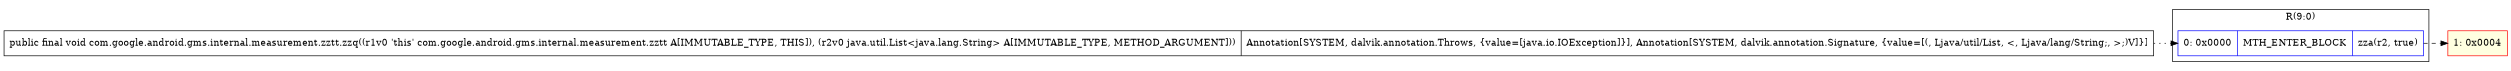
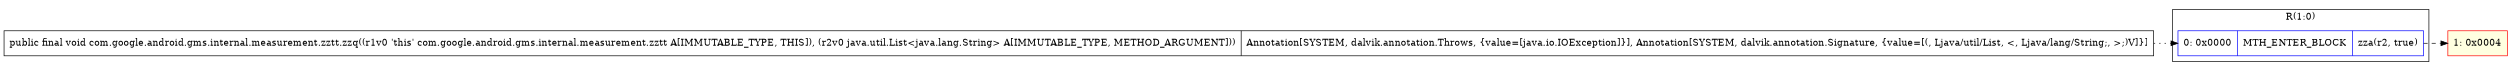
cluster "R(9:0)": label "R(9:0)" -> "R(1:0)"
